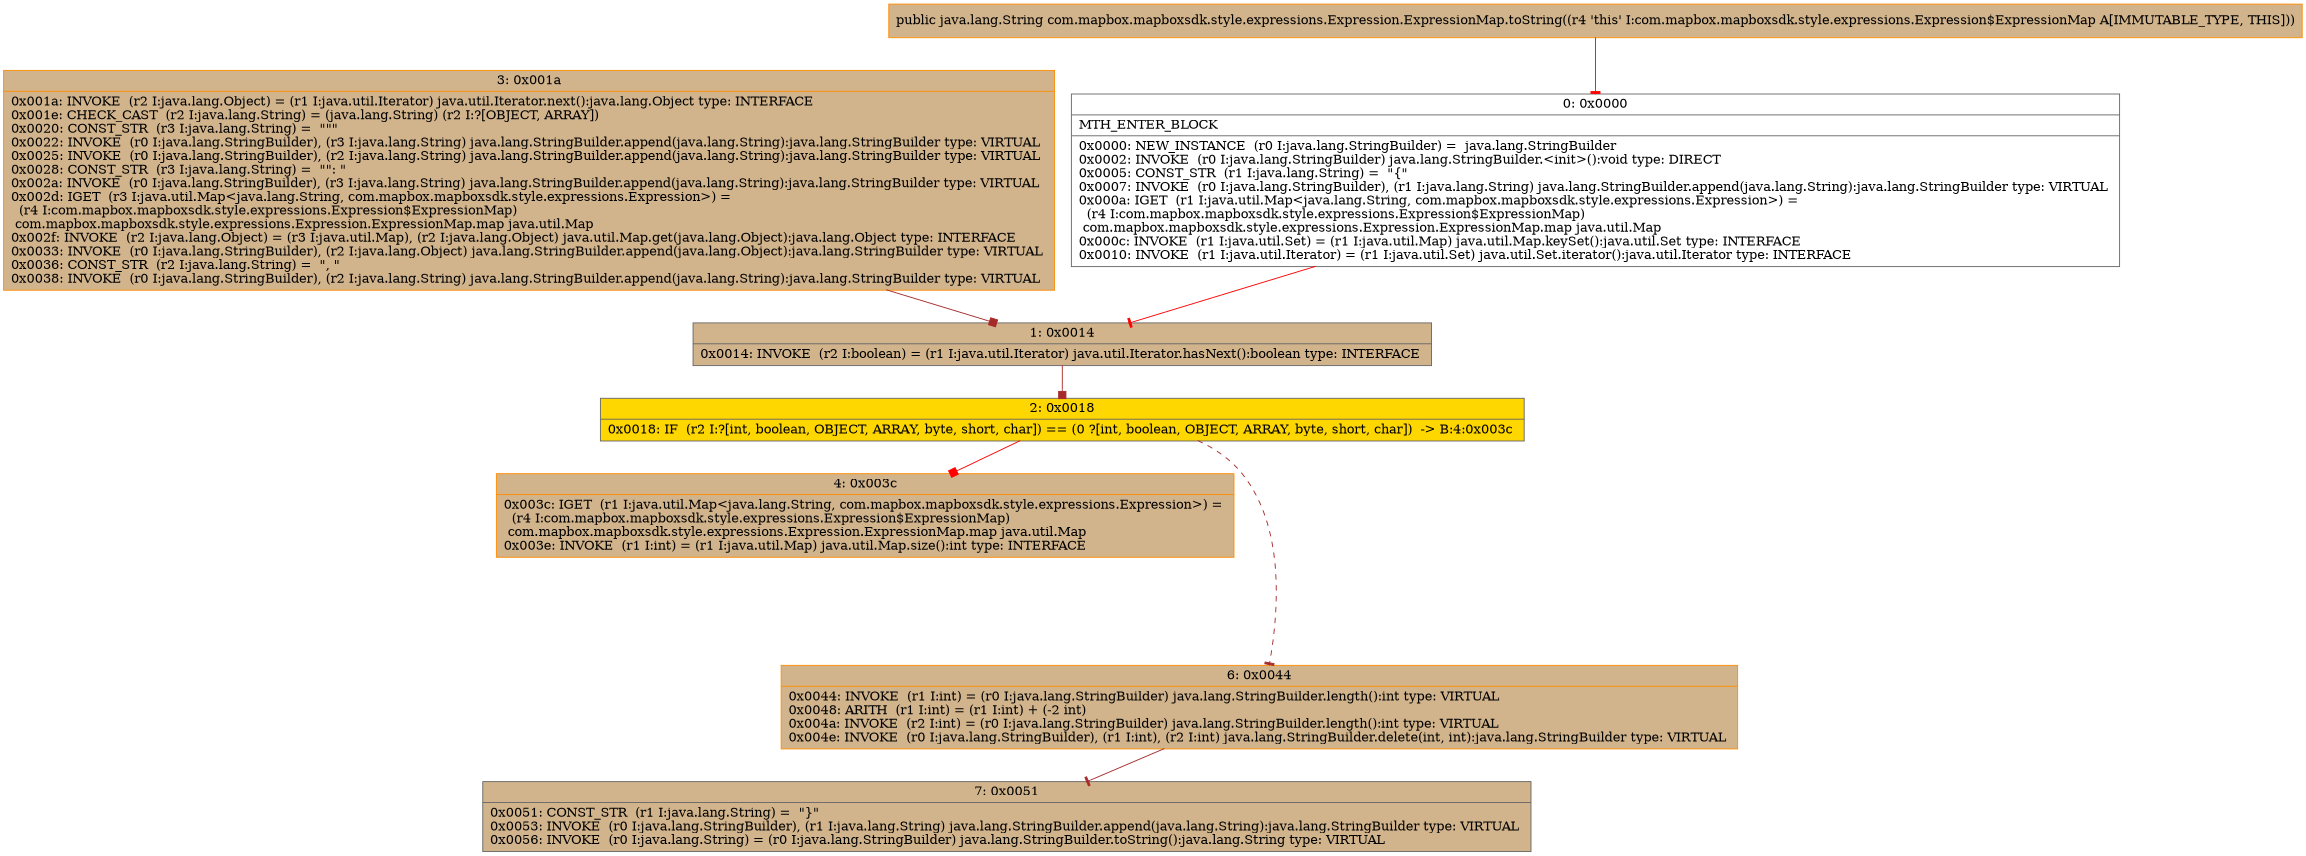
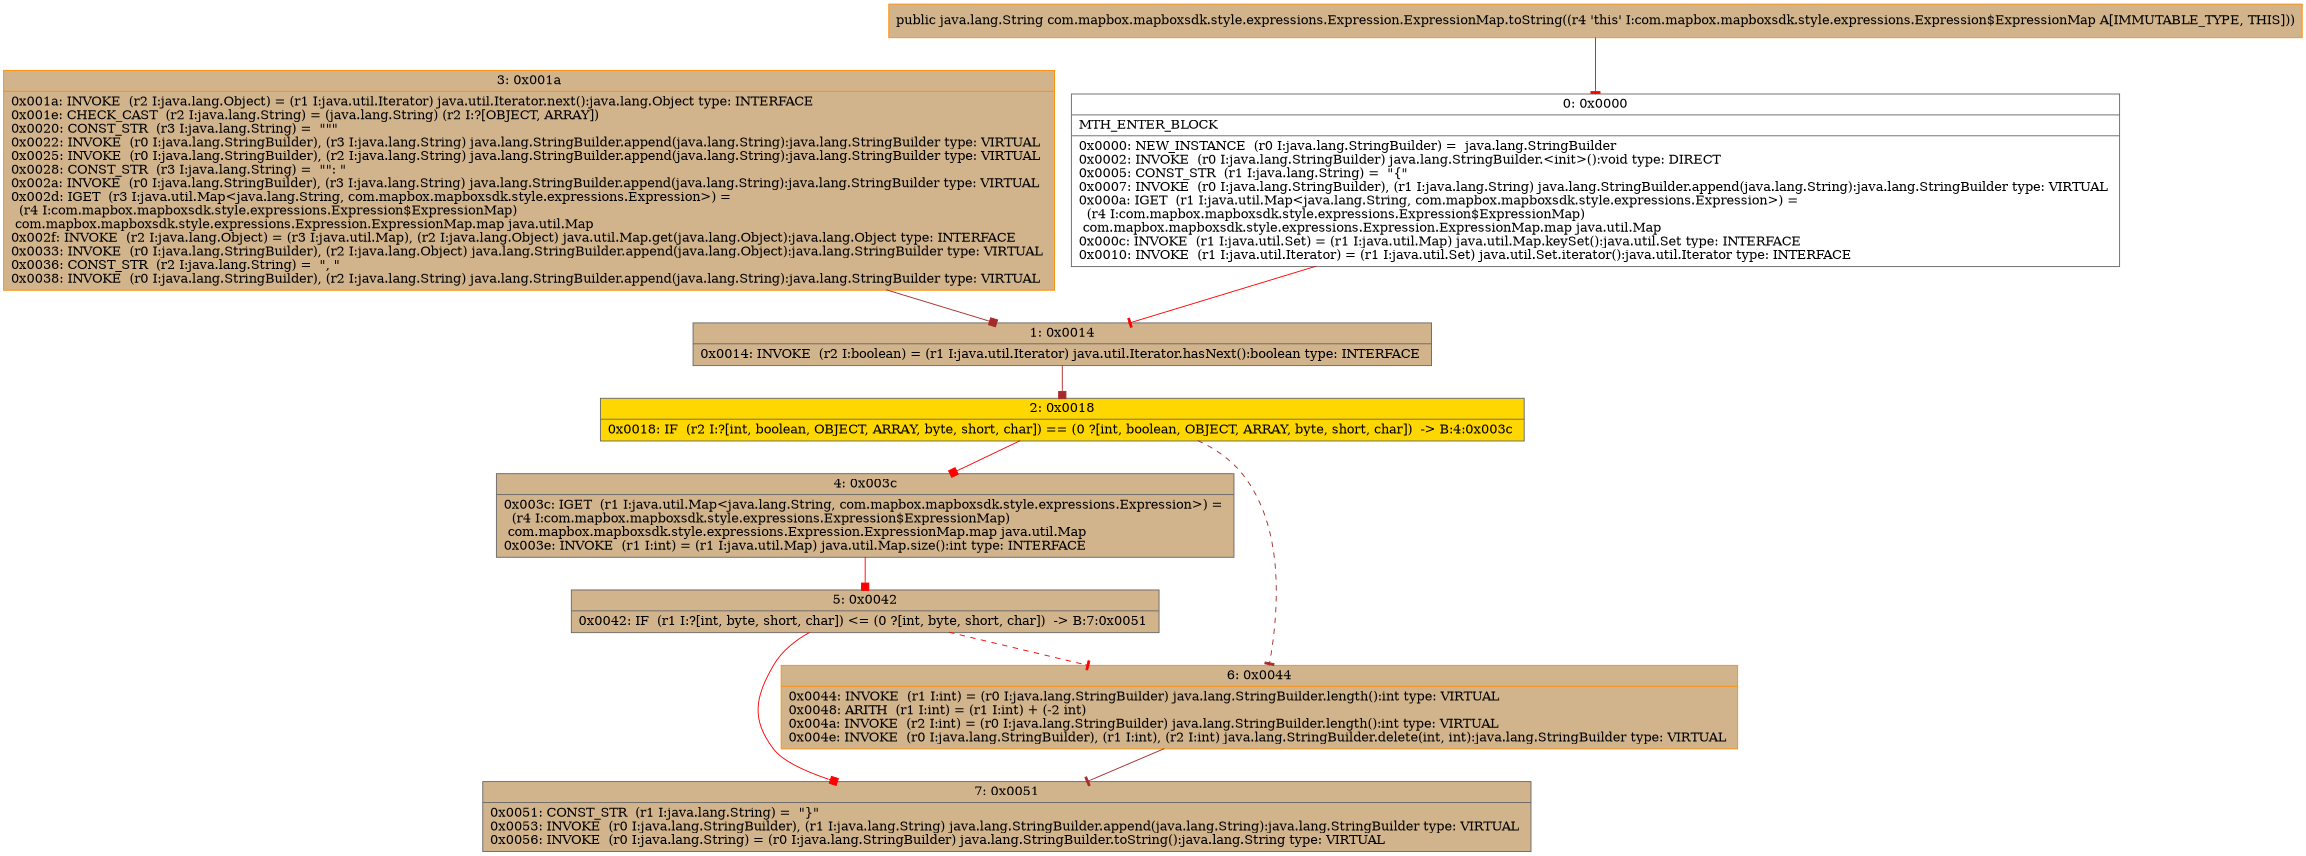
node "4: 0x003c": color darkorange -> gray40
node "5: 0x0042": added
